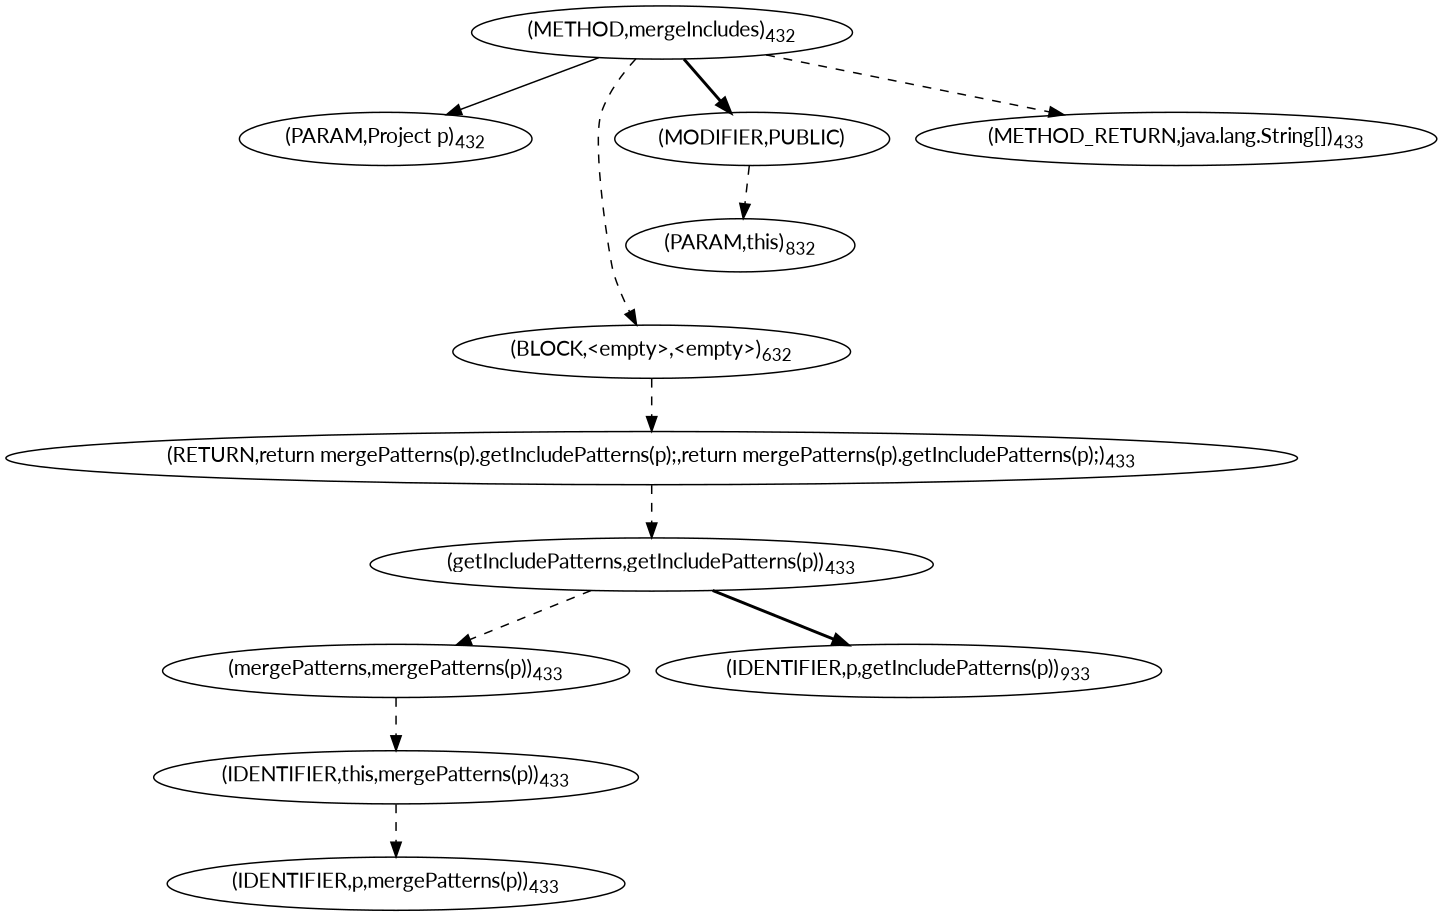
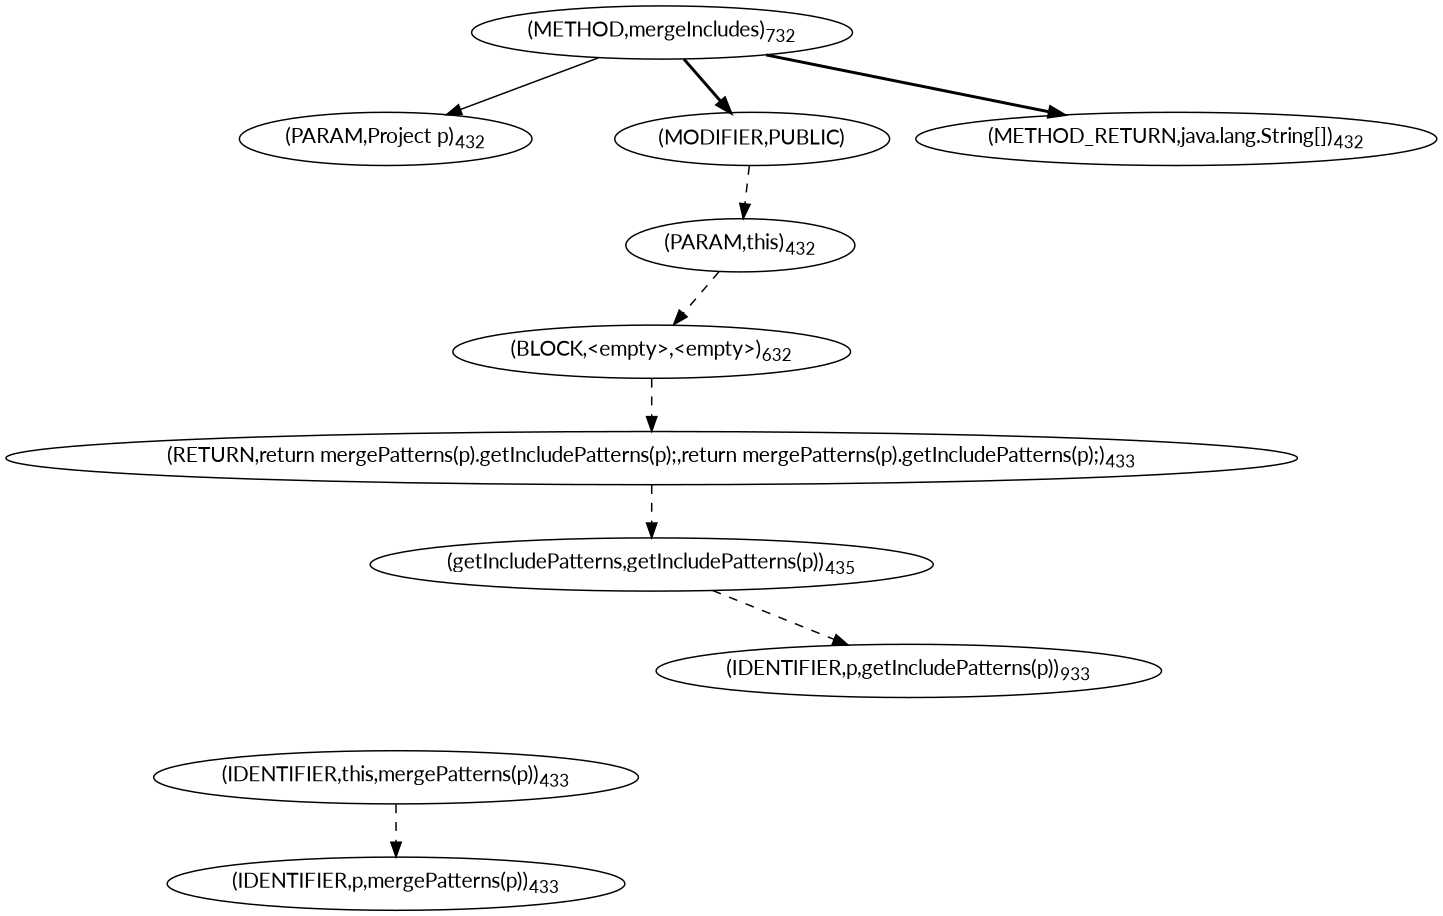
node "(METHOD,mergeIncludes)": text "432" -> "732"
edge "(METHOD,mergeIncludes)" -> "(METHOD_RETURN,java.lang.String[])": style dashed -> bold
node "(METHOD_RETURN,java.lang.String[])": text "433" -> "432"
edge "(METHOD,mergeIncludes)" -> "(BLOCK,<empty>,<empty>)": now "(PARAM,this)" -> "(BLOCK,<empty>,<empty>)"
node "(PARAM,this)": text "832" -> "432"
node "(getIncludePatterns,getIncludePatterns(p))": text "433" -> "435"
edge "(getIncludePatterns,getIncludePatterns(p))" -> "(IDENTIFIER,p,getIncludePatterns(p))": style bold -> dashed
node "(mergePatterns,mergePatterns(p))": removed
